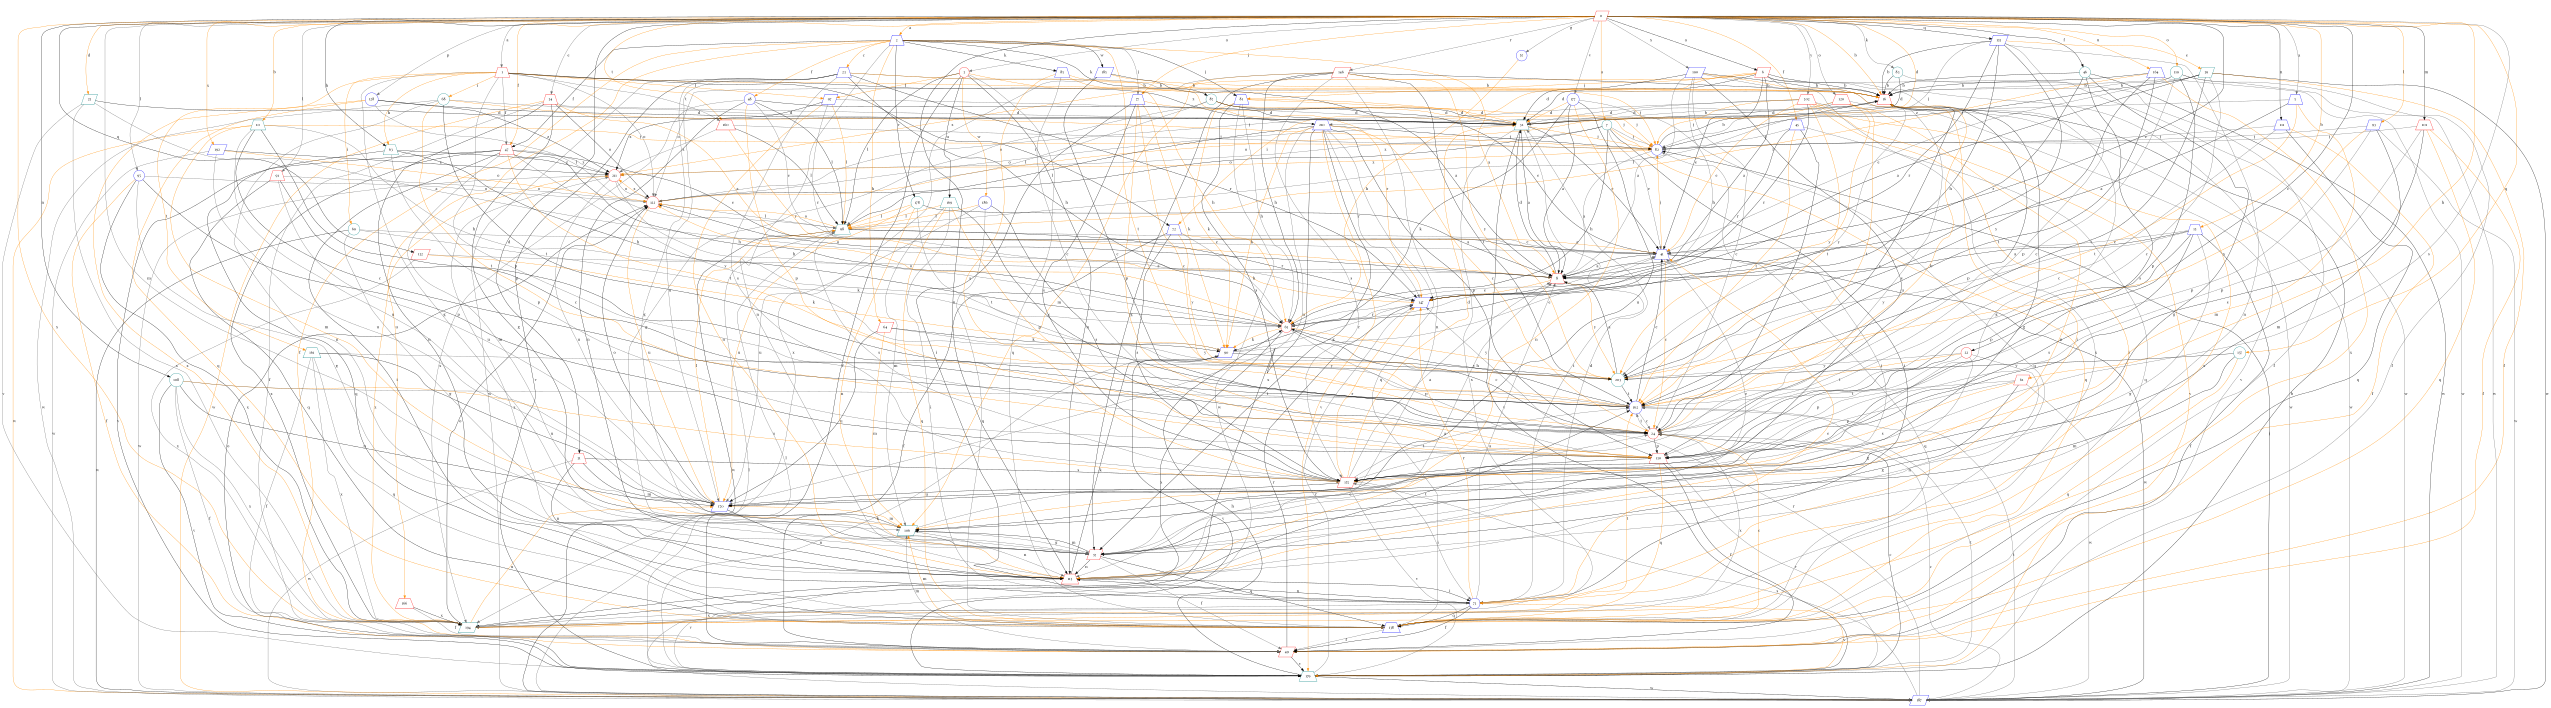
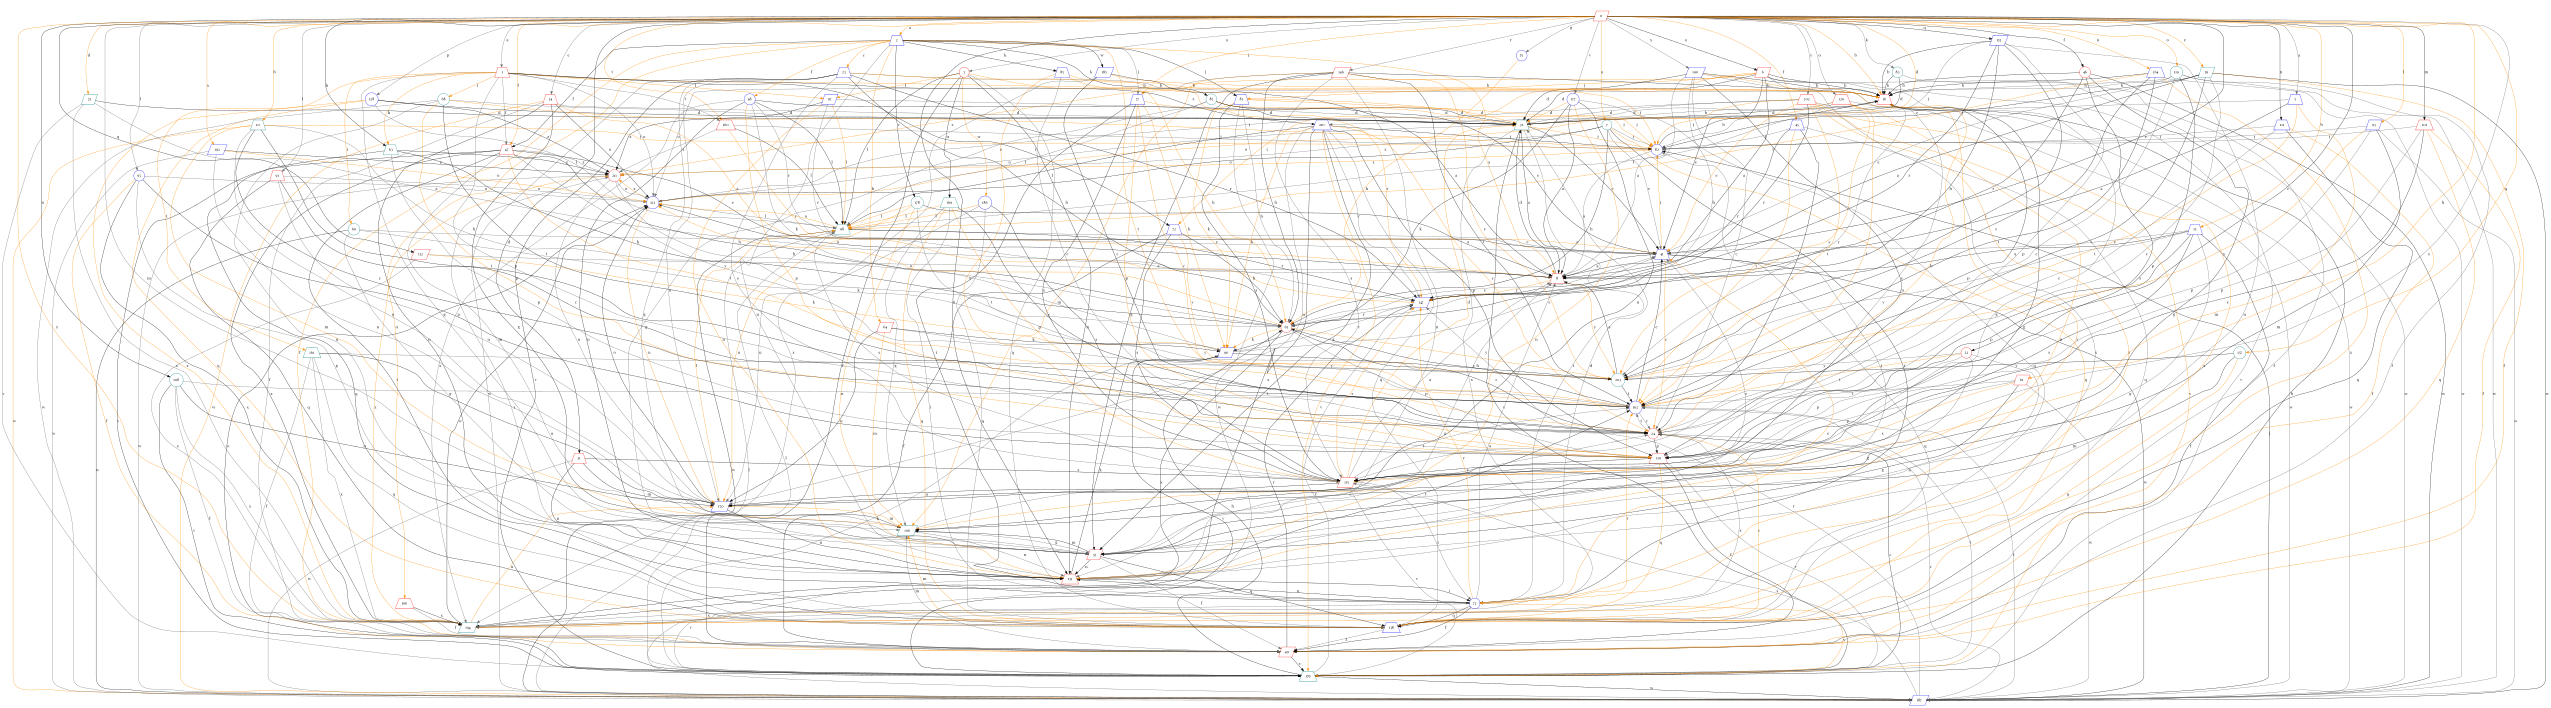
edge "135" -> "39": now "0" -> "39"
node "46": color teal -> red
node "122": color red -> blue
edge "72" -> "65": color gray40 -> black
edge "48" -> "90": added, label "k"
edge "16" -> "24": removed, label "c"
edge "147" -> "65": reversed
edge "169" -> "106": label "m" -> "g"
edge "108" -> "155": removed, label "s"
node "113": label "113" -> "133"
